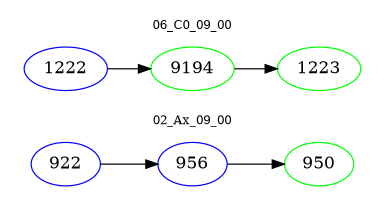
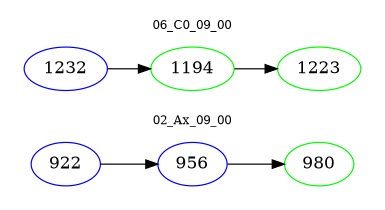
node "1222": label "1222" -> "1232"
node "9194": label "9194" -> "1194"
node "950": label "950" -> "980"
